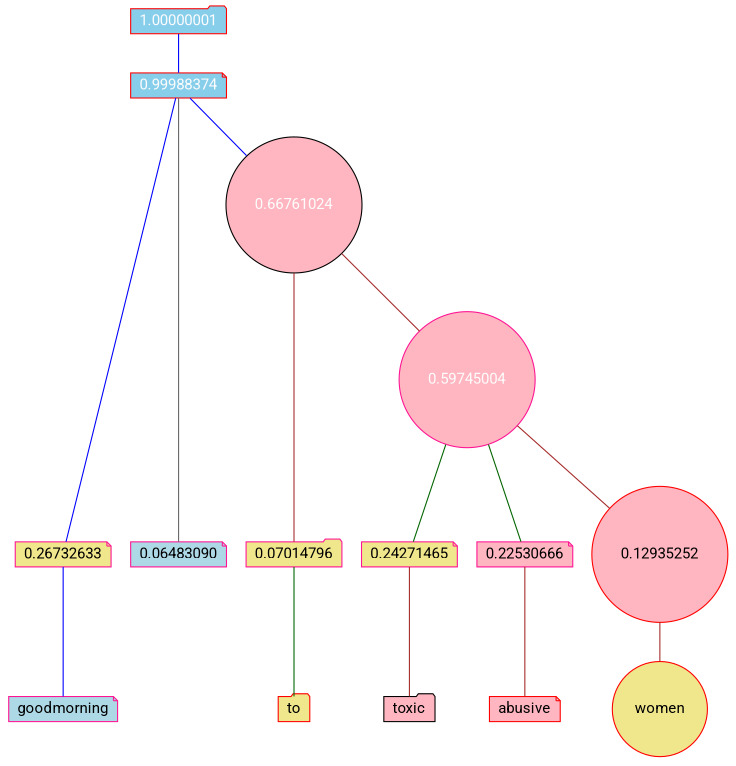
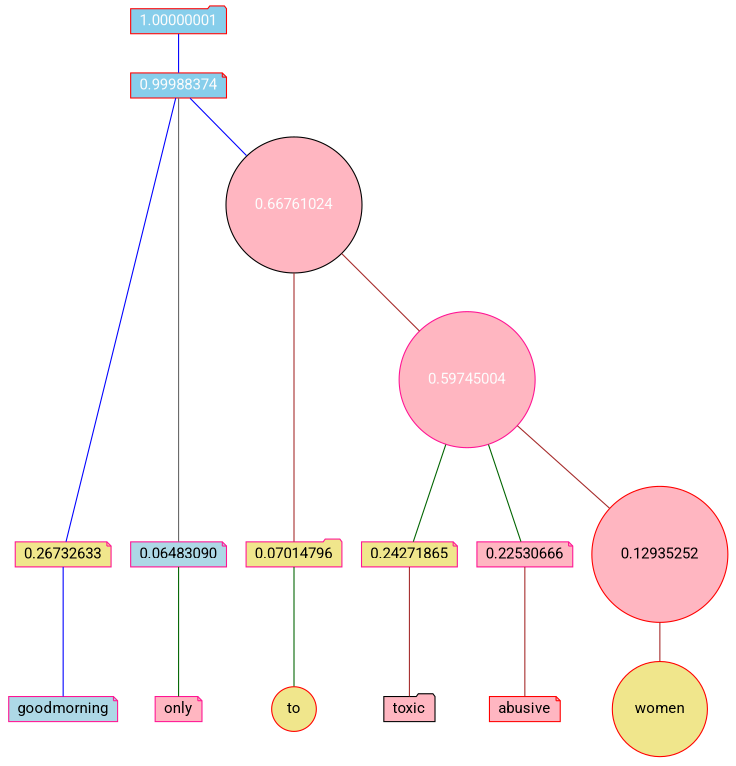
node "0.24271465": label "0.24271465" -> "0.24271865"
node "only": added
node "to": shape folder -> circle
